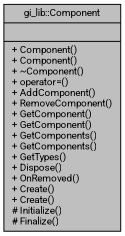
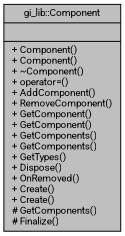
node "gi_lib::Component": text "# Initialize()" -> "# GetComponents()"
